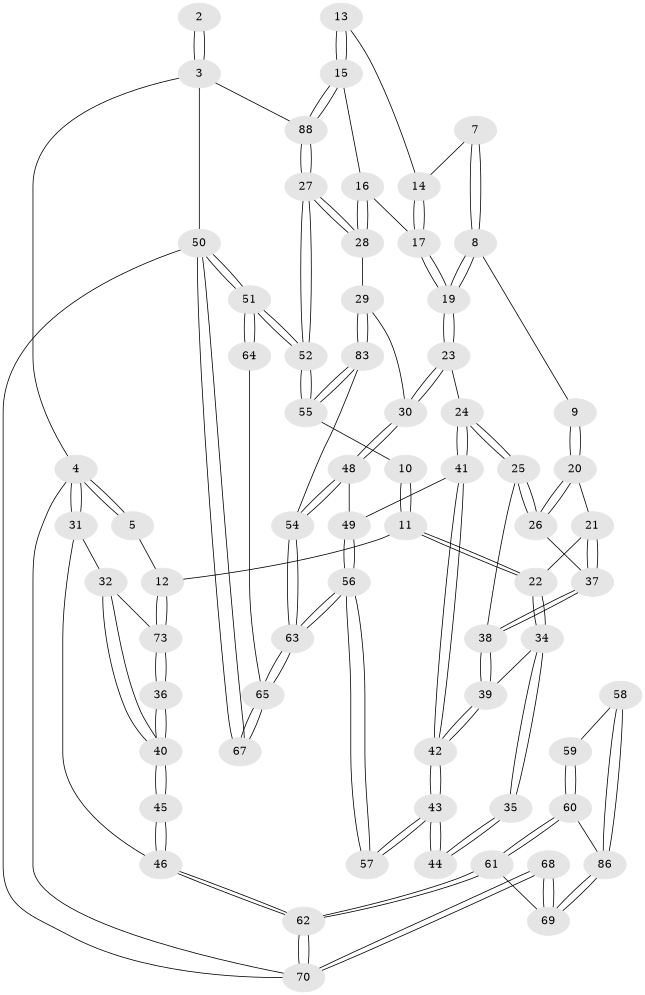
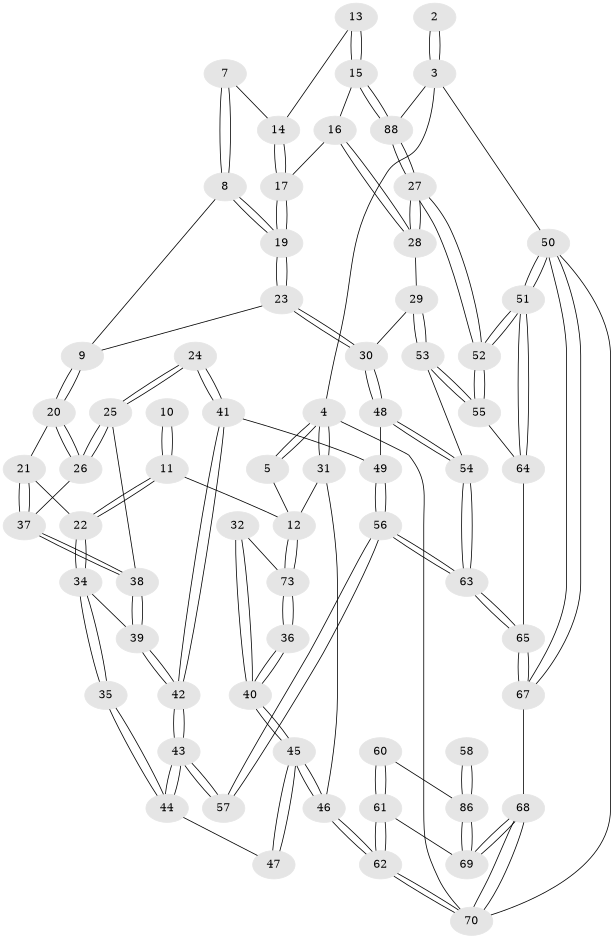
node "83": label "83" -> "53"
edge "23" -- "24": now "23" -- "9"
edge "55" -- "10": now "55" -- "64"
edge "31" -- "32": now "31" -- "12"
edge "67" -- "68": added
node "59": removed
node "47": added
